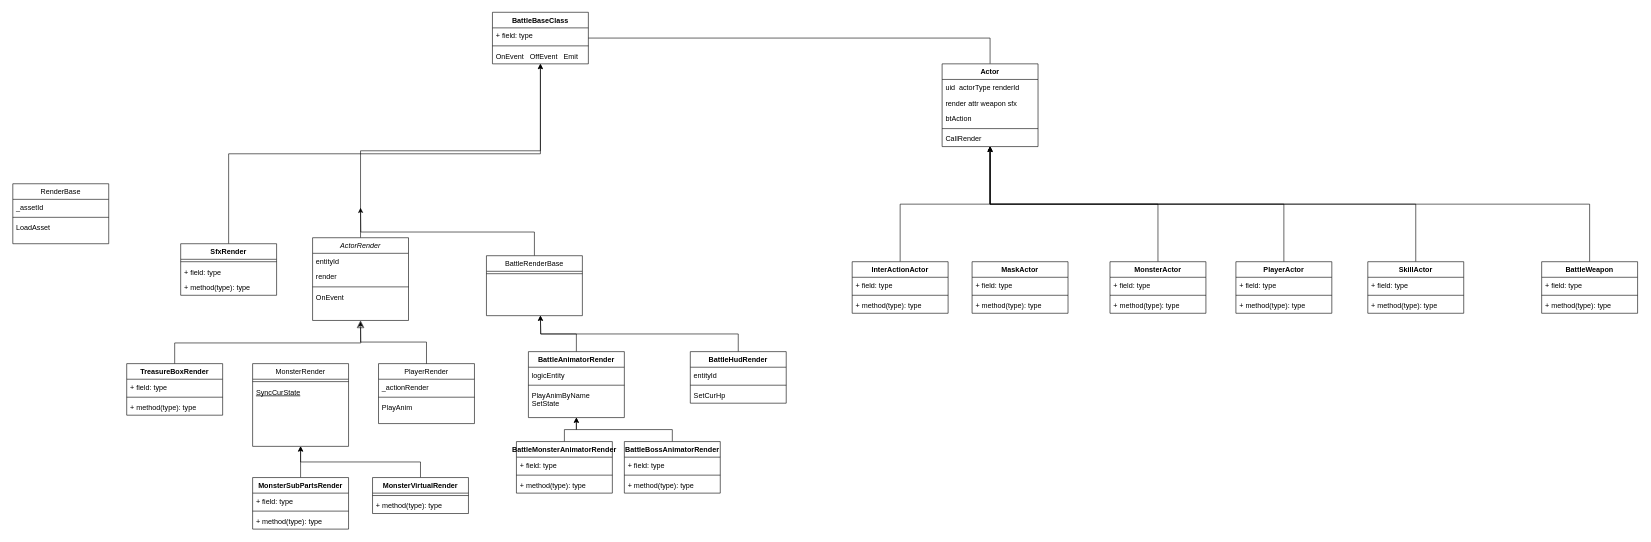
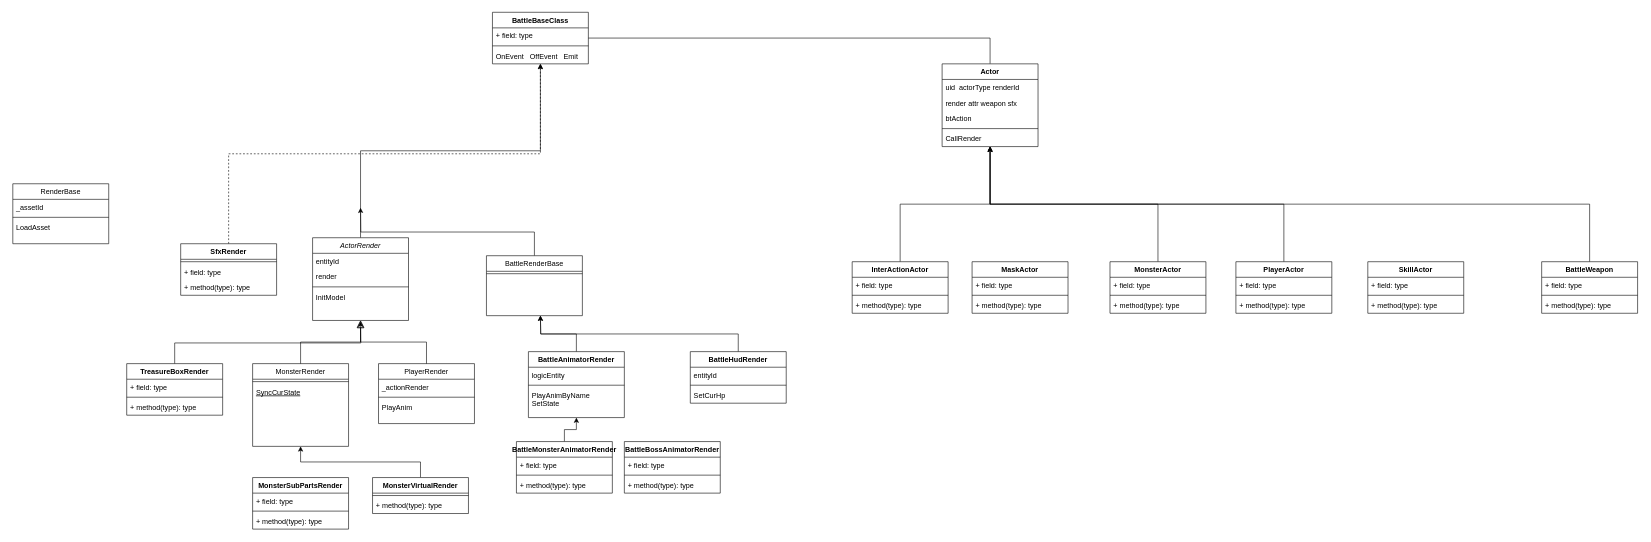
edge "SfxRender" -> "BattleBaseClass": style solid -> dashed
edge "SkillActor" -> "Actor": removed
node "OnEvent": label "OnEvent" -> "InitModel"
edge "MonsterRender" -> "ActorRender": added
edge "BattleBossAnimatorRender" -> "BattleAnimatorRender": removed
edge "MonsterSubPartsRender" -> "MonsterRender": removed
